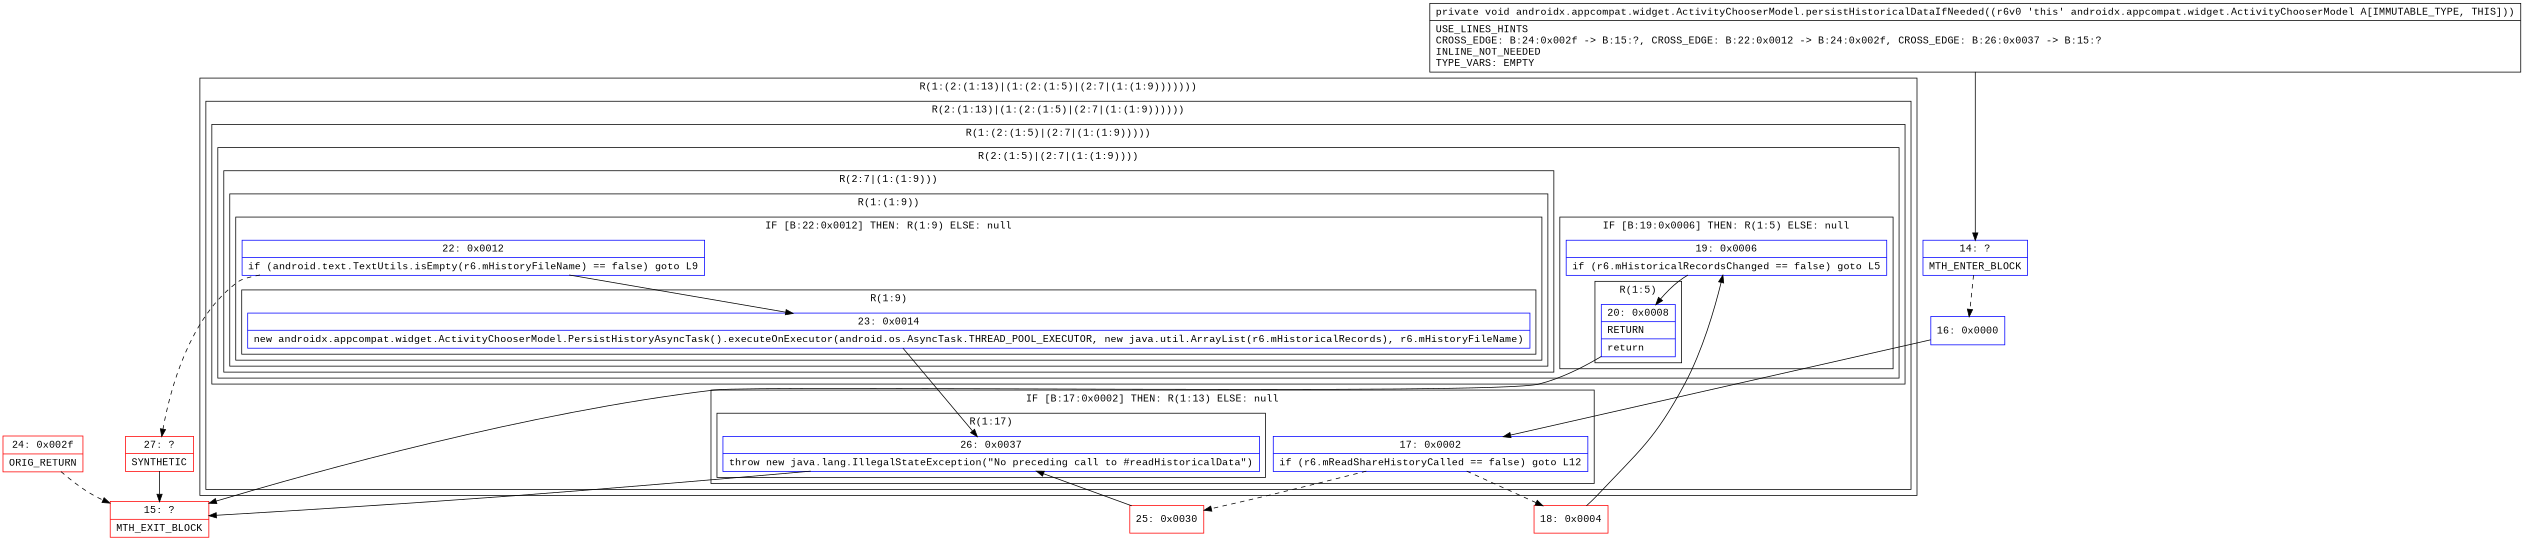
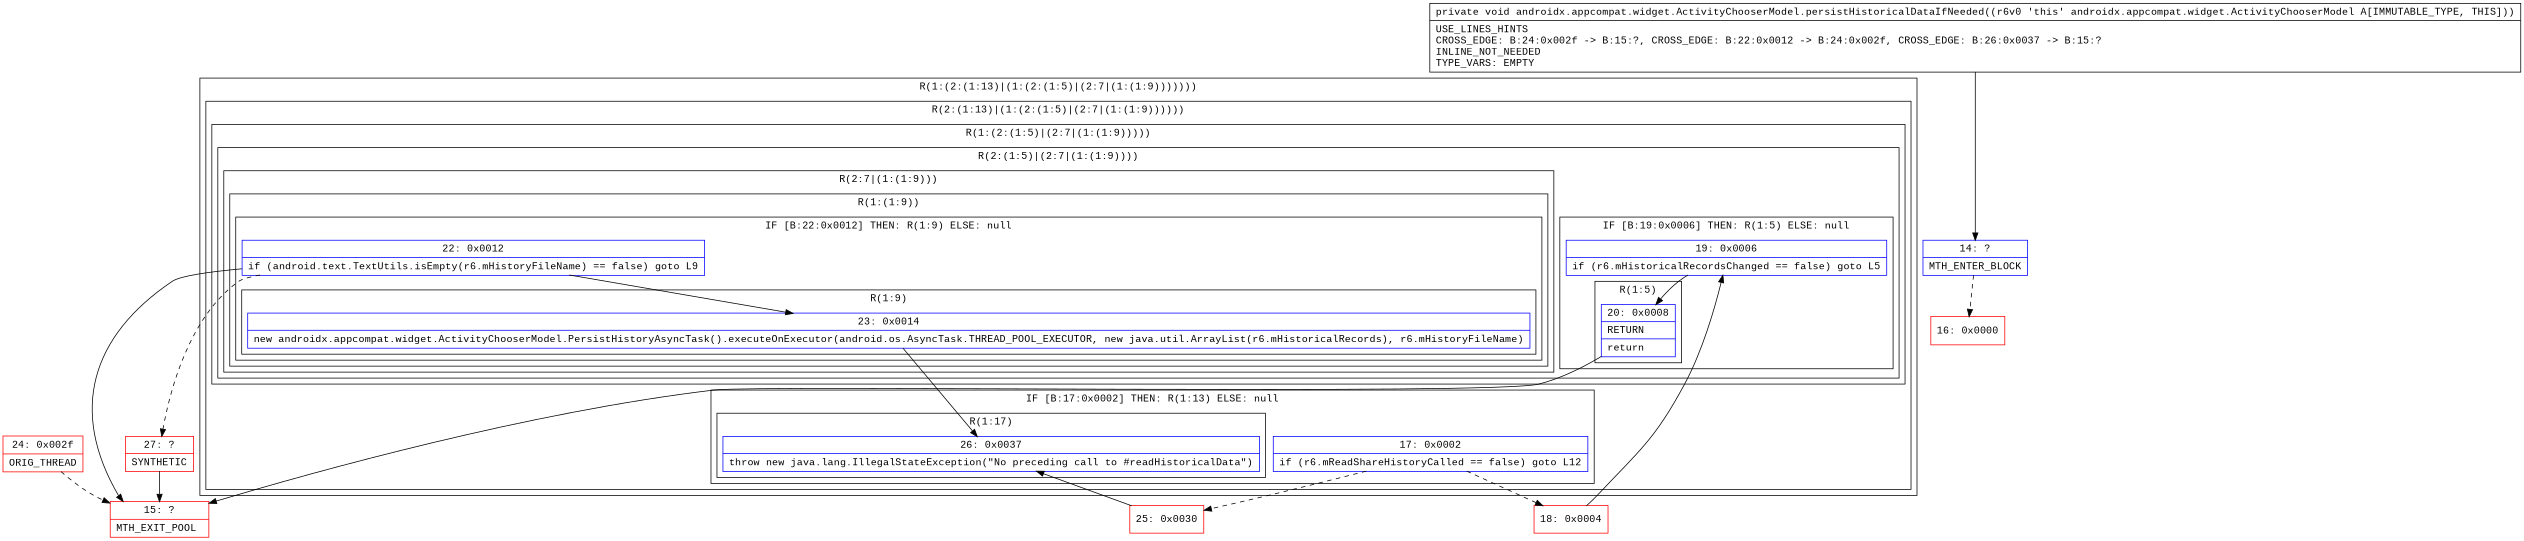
node "16: 0x0000": color blue -> red
edge "16: 0x0000" -> "17: 0x0002": removed
node "24: 0x002f": text "ORIG_RETURN" -> "ORIG_THREAD"
edge "26: 0x0037" -> "15: ?": now "22: 0x0012" -> "15: ?"
node "15: ?": text "MTH_EXIT_BLOCK" -> "MTH_EXIT_POOL"
